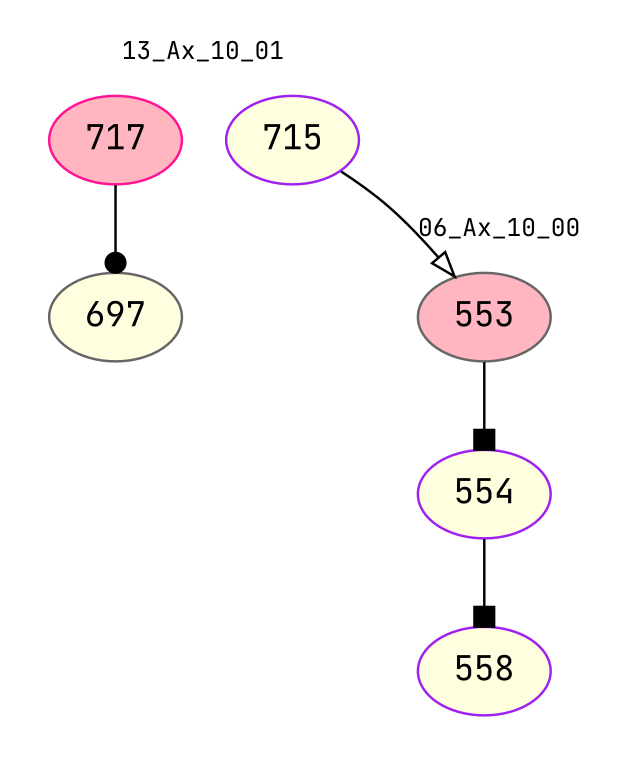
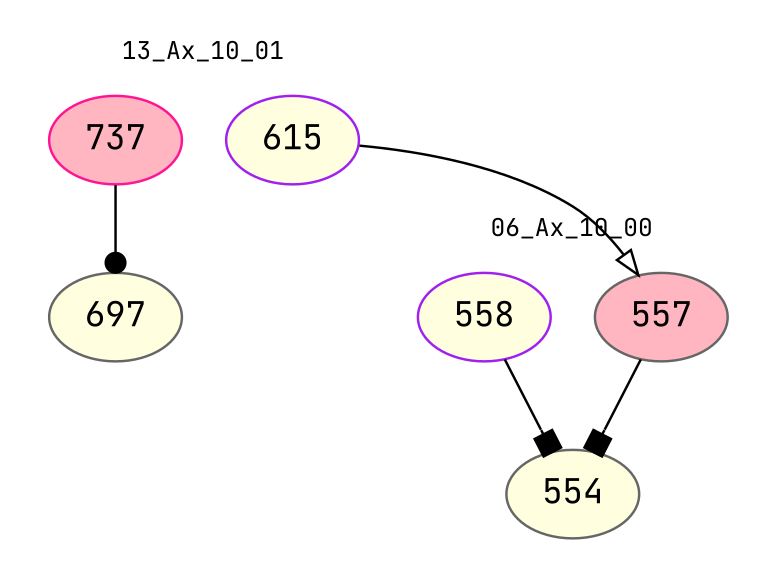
node "717": label "717" -> "737"
node "715": label "715" -> "615"
node "553": label "553" -> "557"
node "554": color purple -> gray40
edge "554" -> "558": reversed
